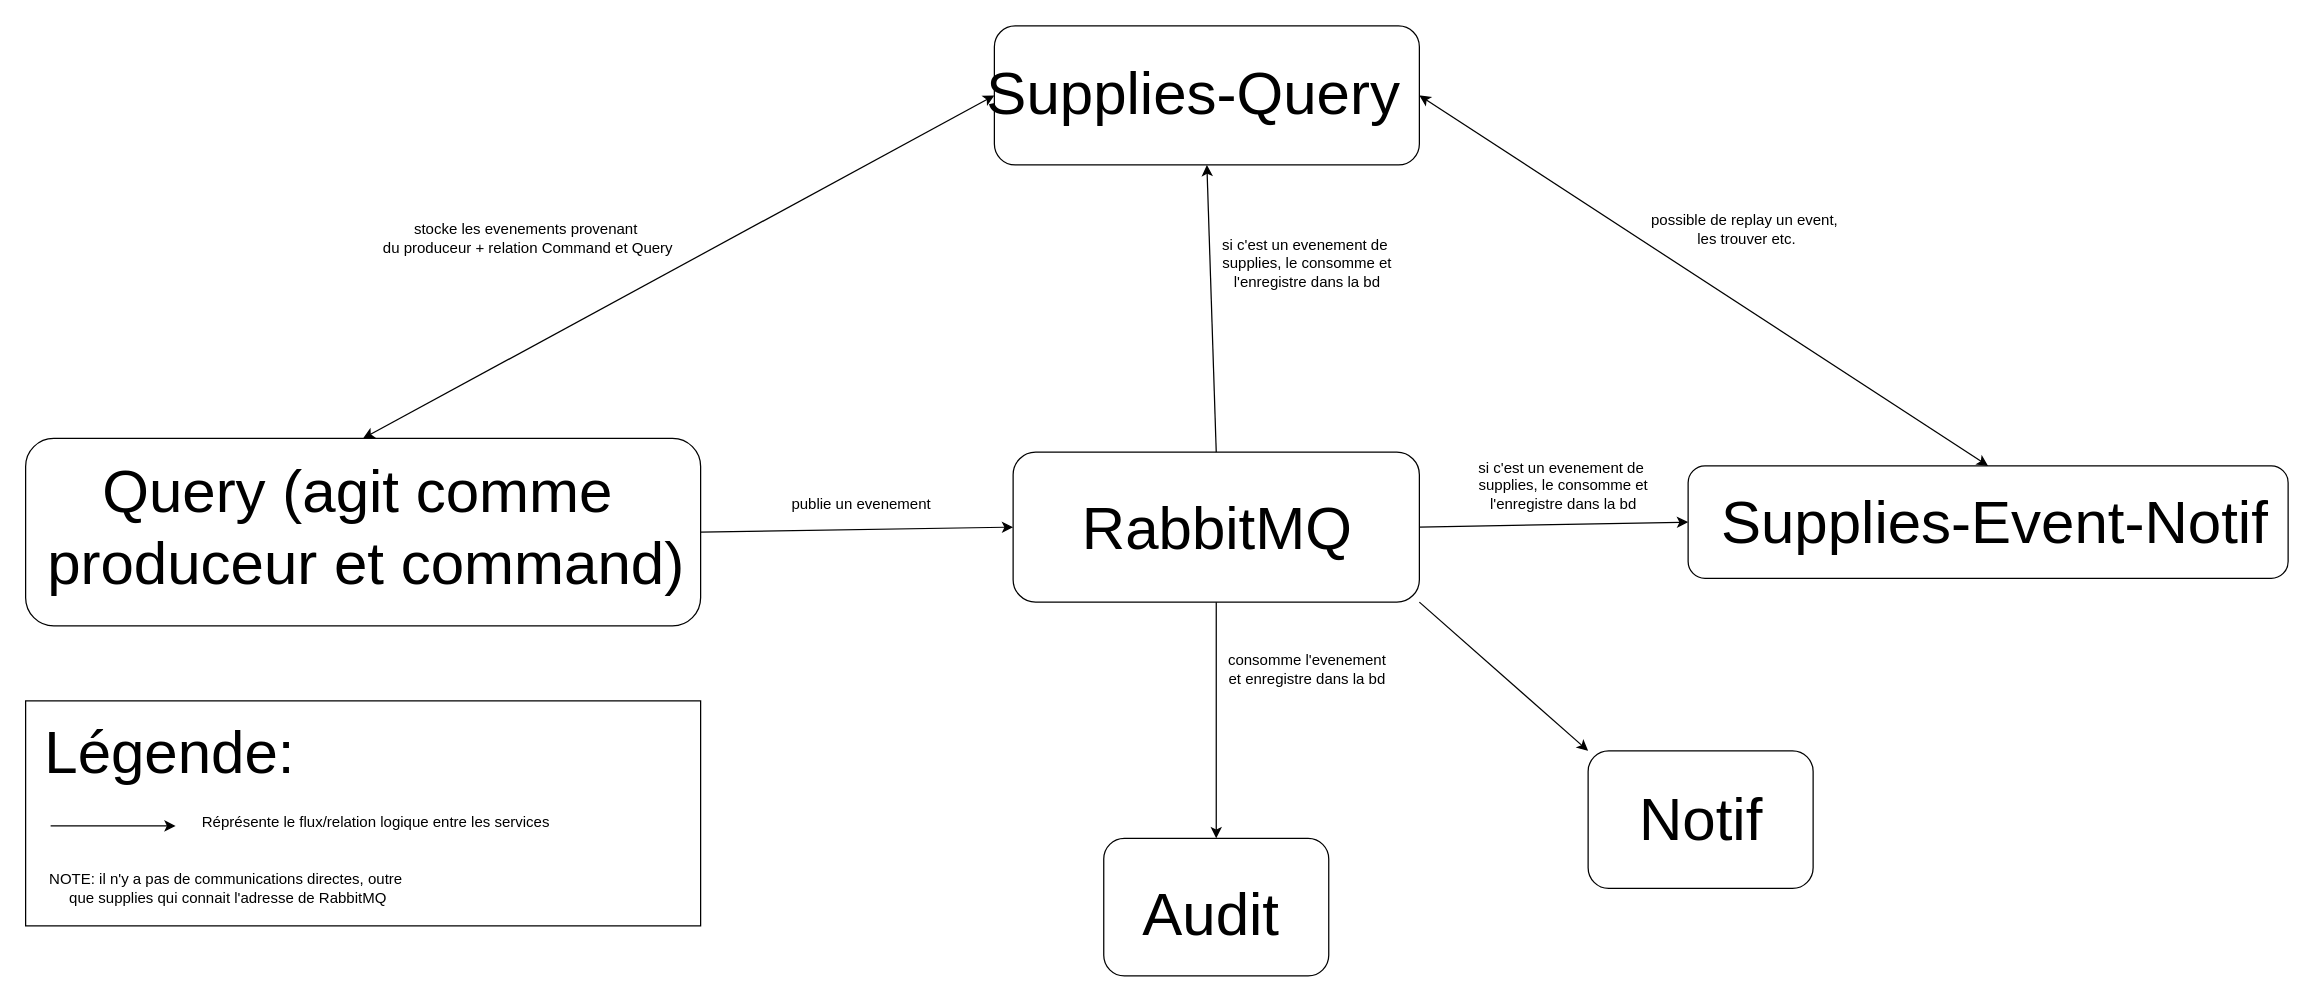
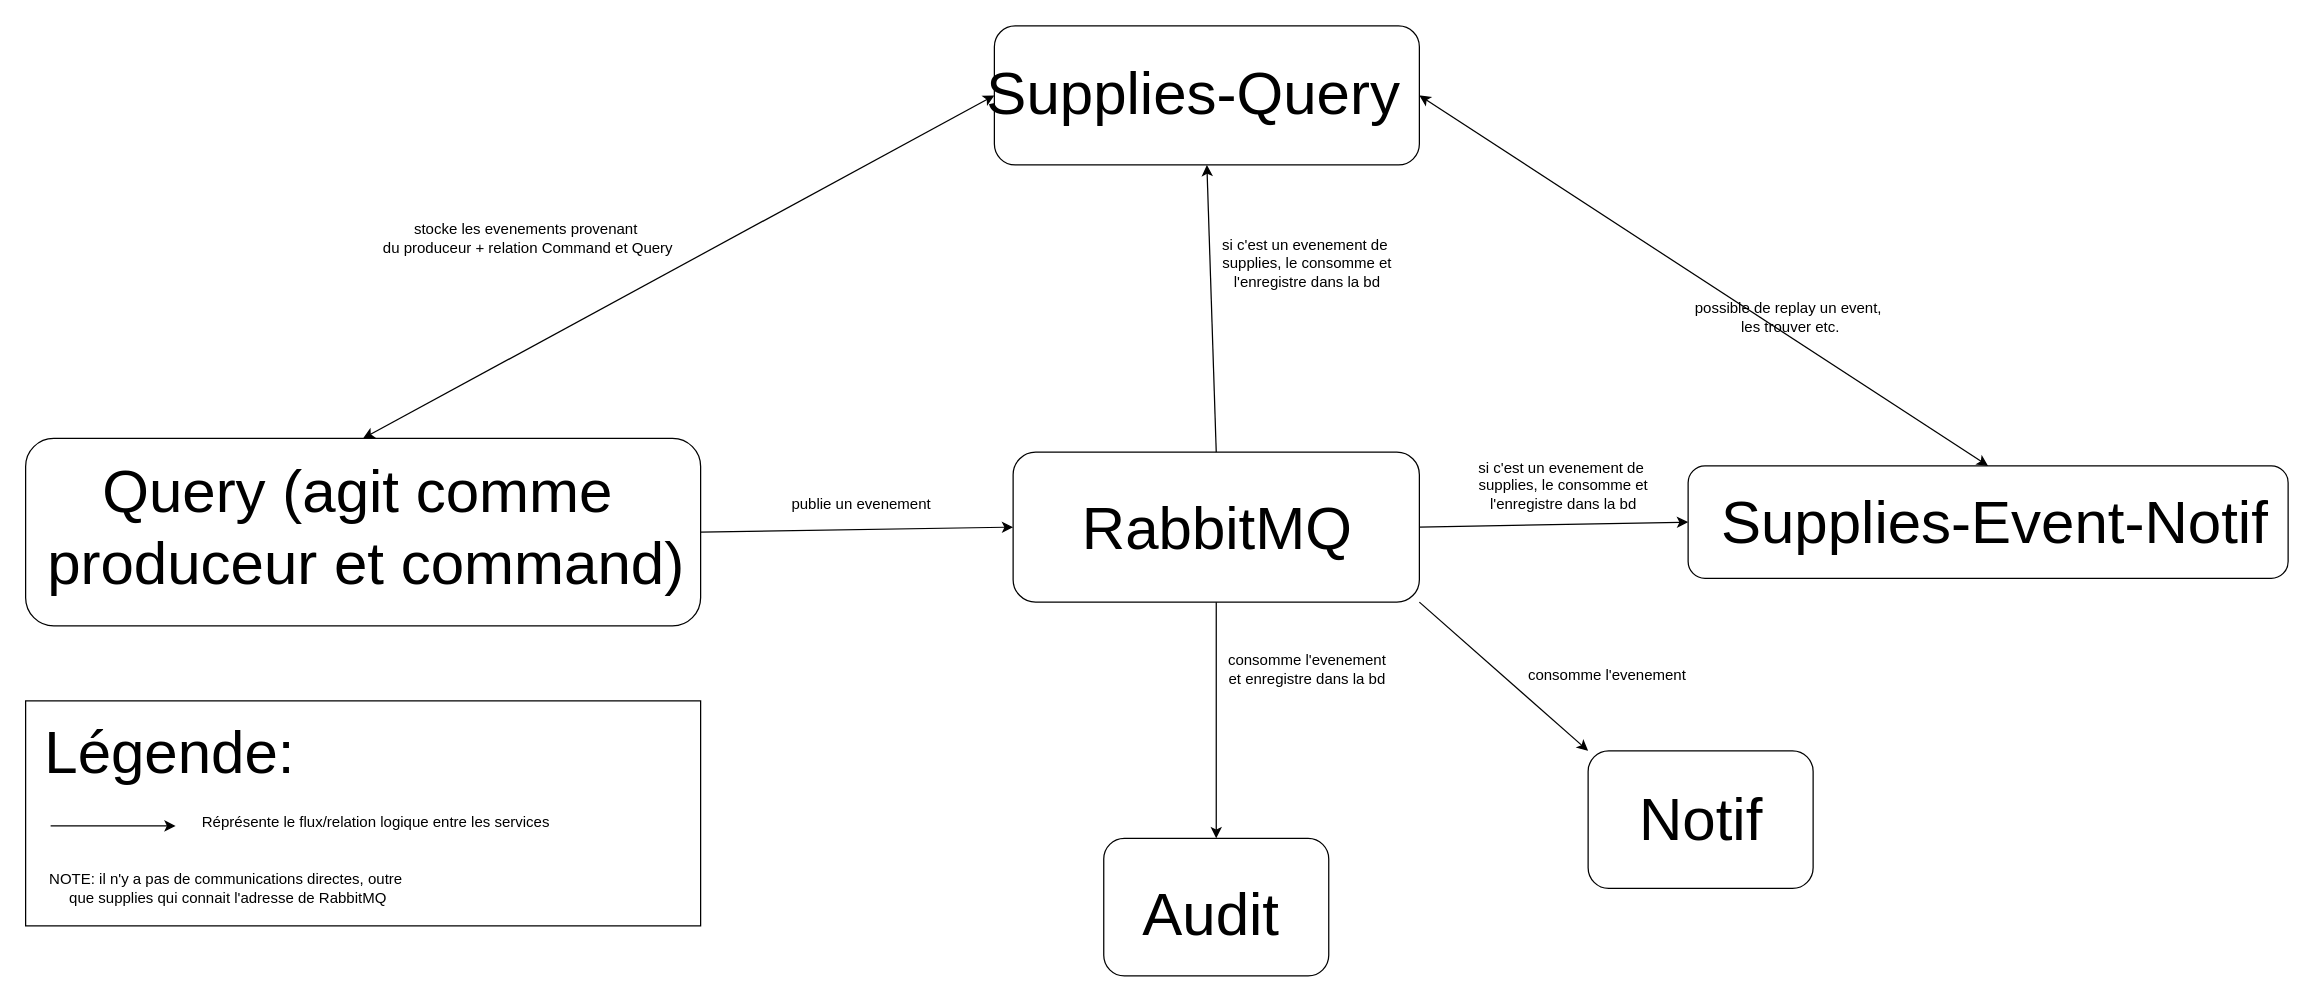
node "possible de replay un event, les trouver etc.": moved (1744, 229) -> (1788, 317)
node "consomme l'evenement": added
